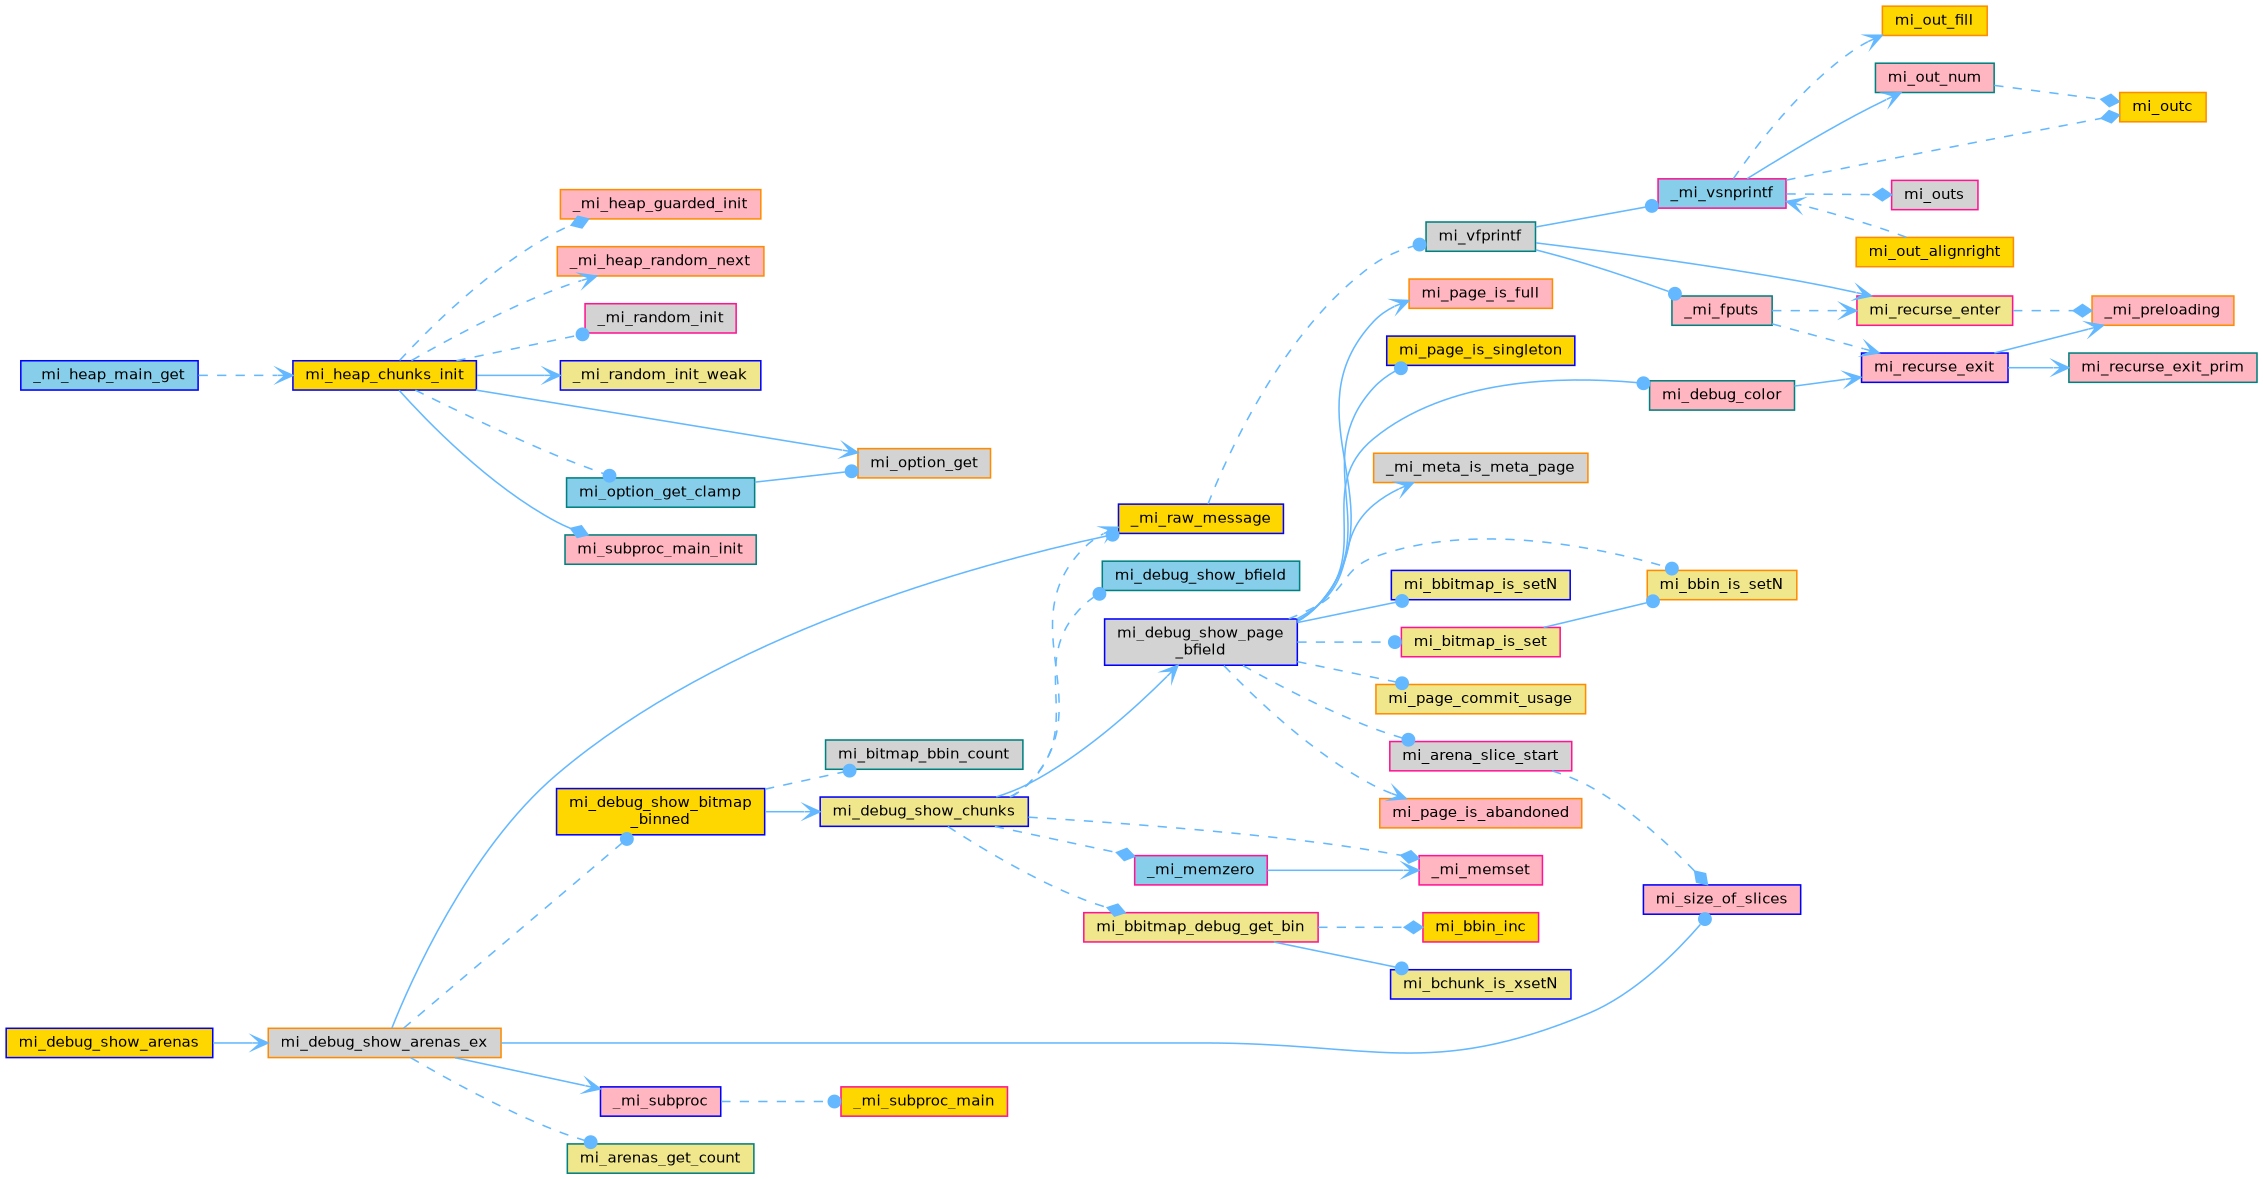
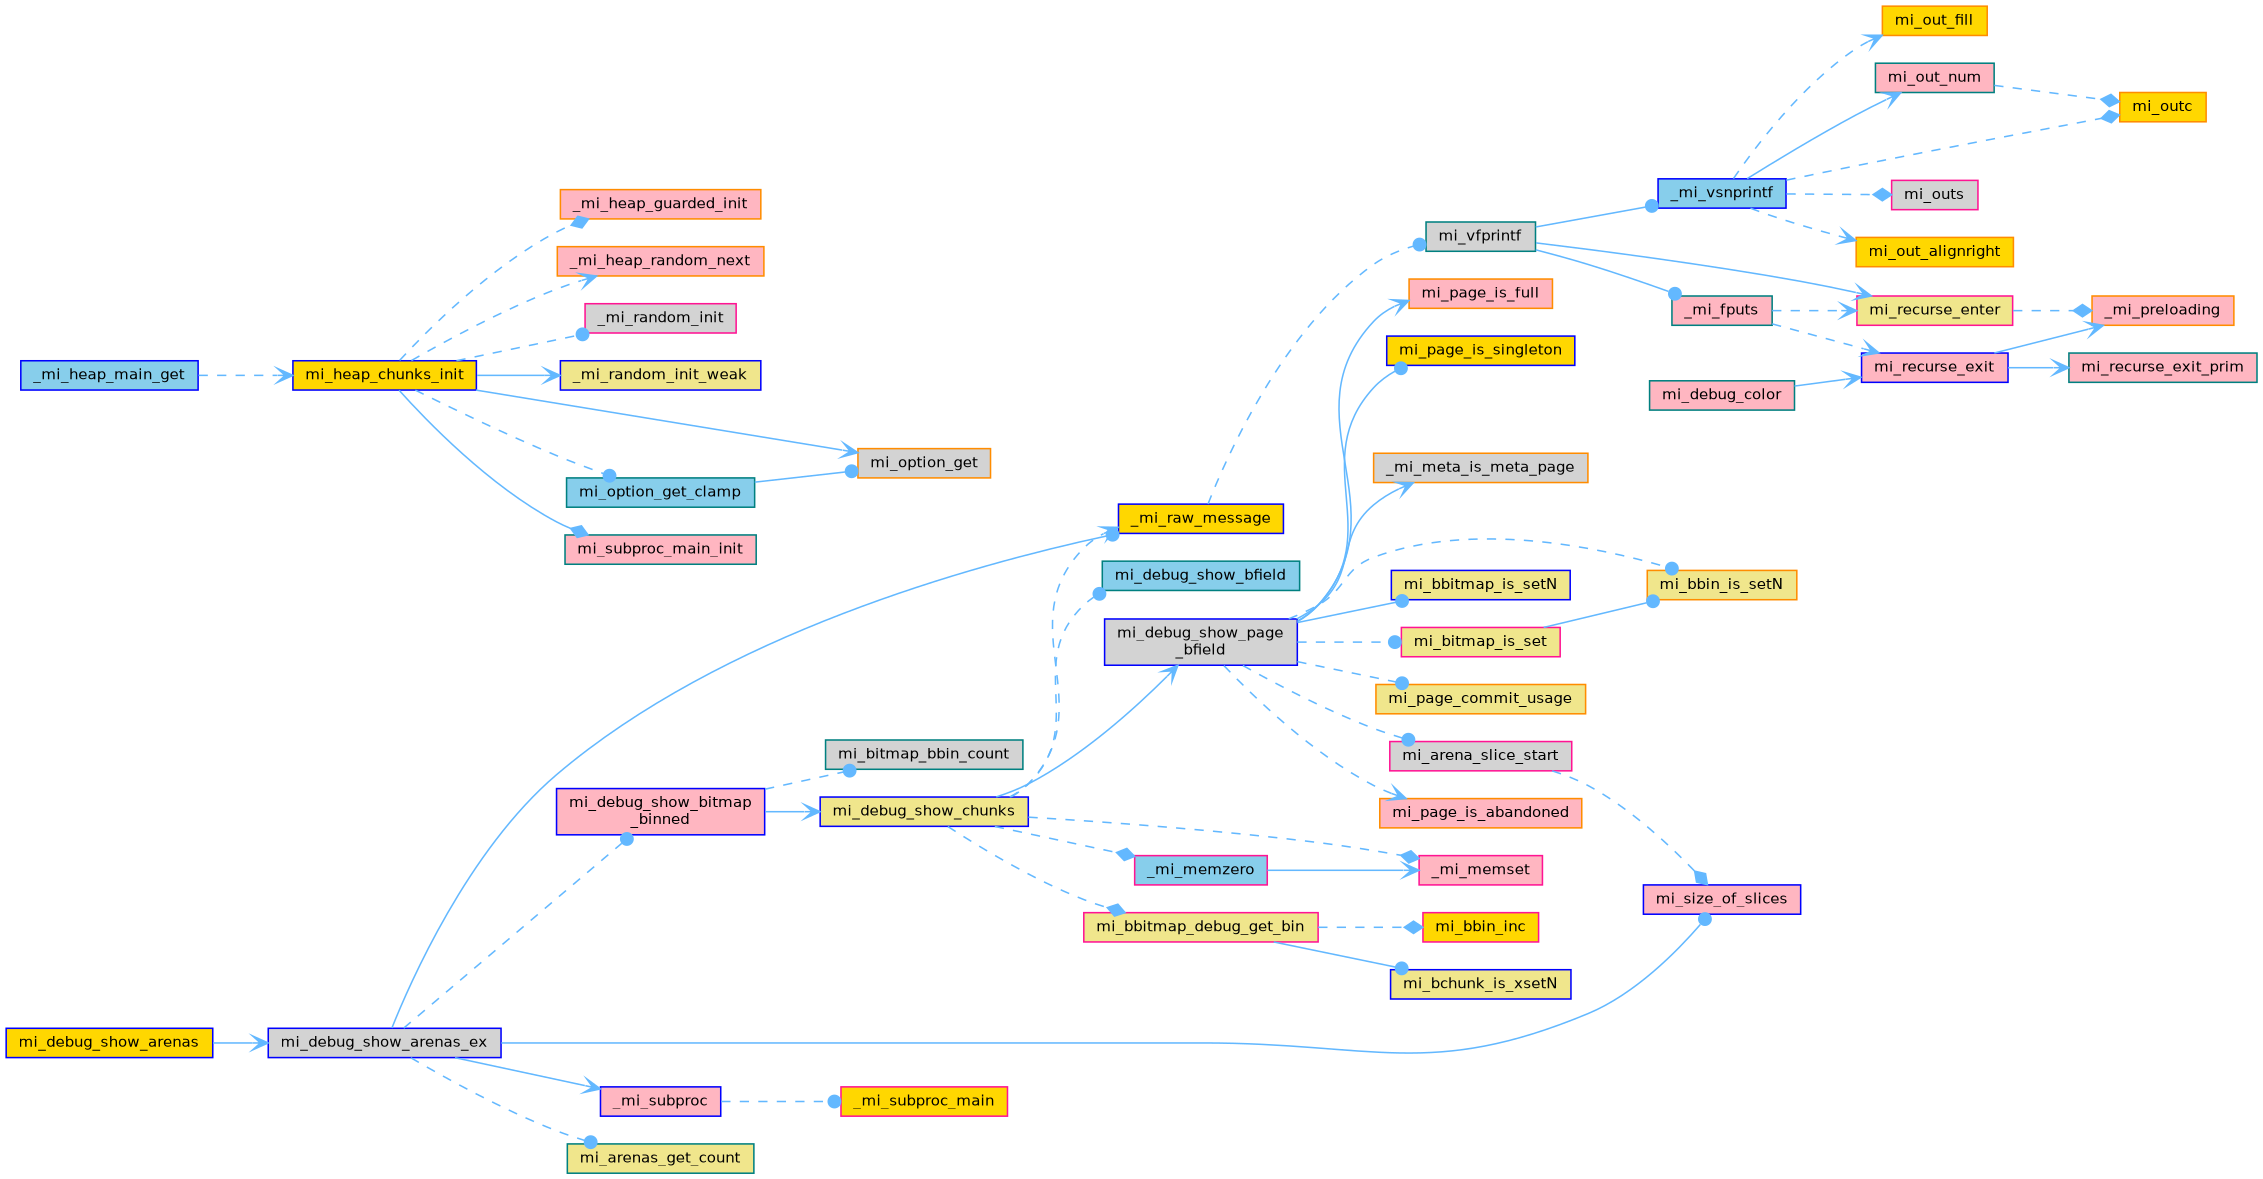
node "_mi_vsnprintf": color deeppink -> blue
edge "mi_out_alignright" -> "_mi_vsnprintf": reversed
edge "mi_debug_show_page _bfield" -> "mi_debug_color": removed
node "mi_debug_show_bitmap _binned": fillcolor gold -> lightpink
node "mi_debug_show_arenas_ex": color darkorange -> blue
